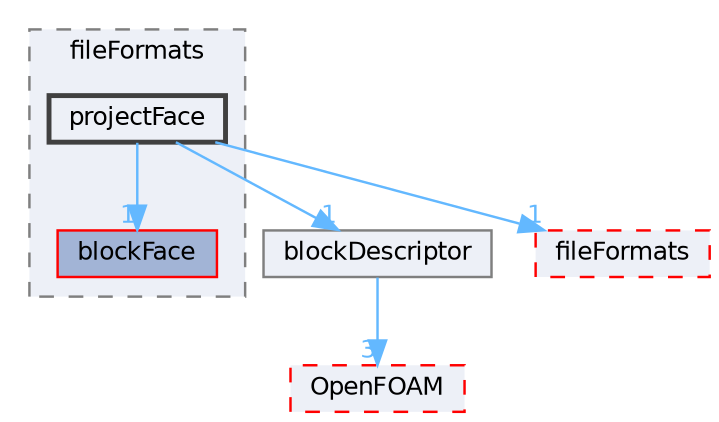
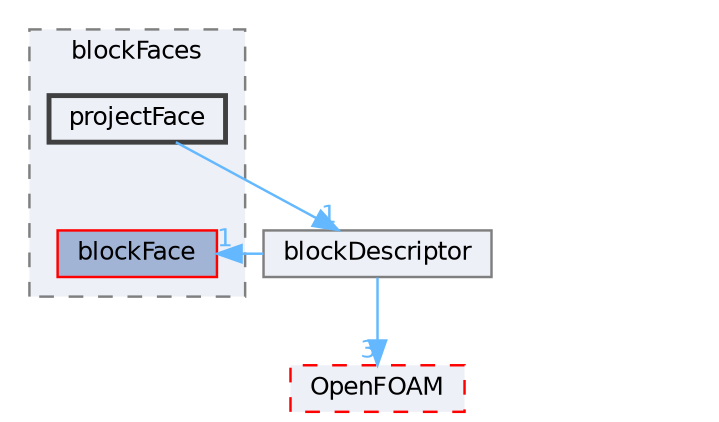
cluster "fileFormats": label "fileFormats" -> "blockFaces"
edge "projectFace" -> "blockFace": now "blockDescriptor" -> "blockFace"
node "fileFormats": removed
